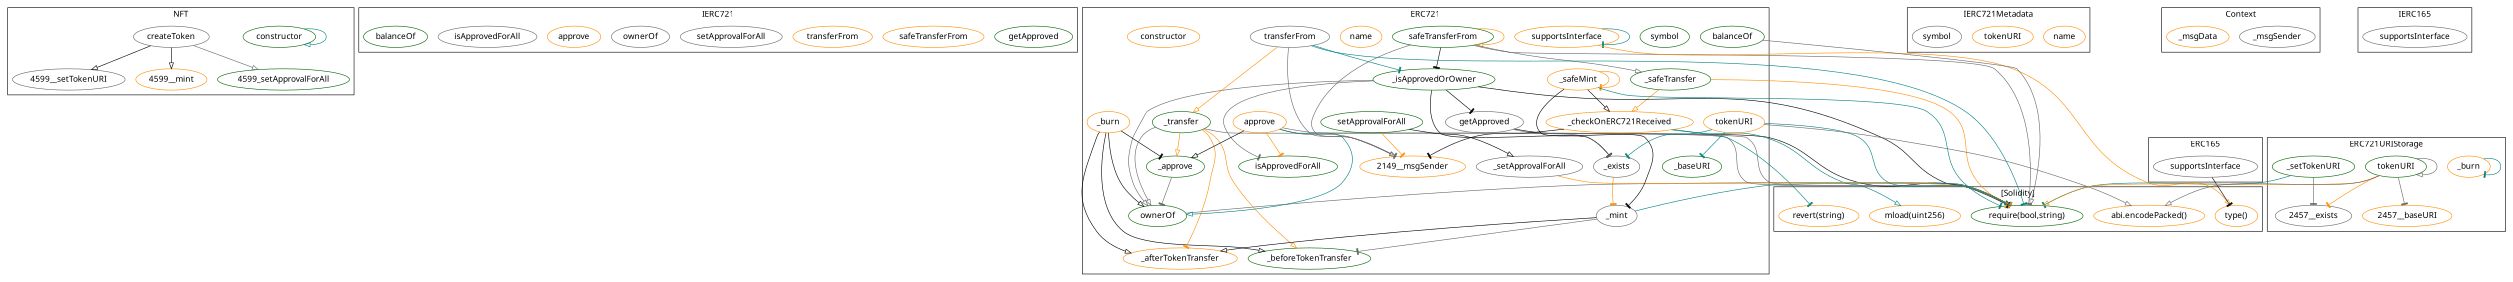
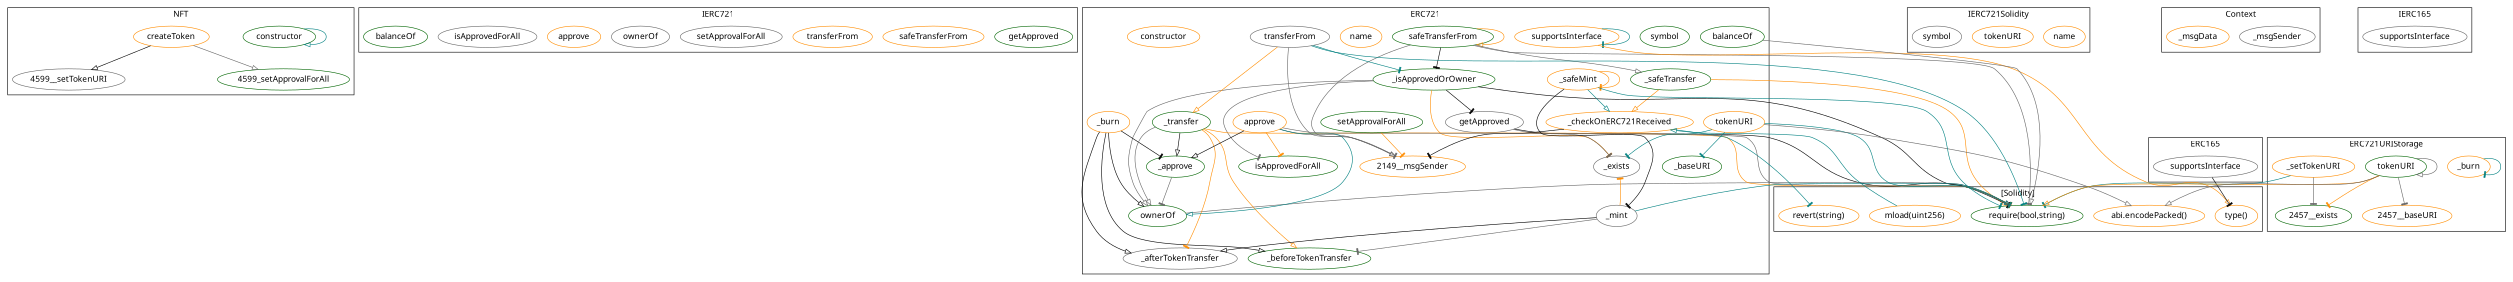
cluster "IERC721Metadata": label "IERC721Metadata" -> "IERC721Solidity"
node "createToken": color gray40 -> darkorange
node "4599__mint": removed
edge "_safeTransfer" -> "require(bool,string)": arrowhead tee -> onormal
edge "_safeMint" -> "_checkOnERC721Received": color black -> teal
edge "_isApprovedOrOwner" -> "_exists": color black -> darkorange
edge "_transfer" -> "_approve": color darkorange -> black
edge "_checkOnERC721Received" -> "mload(uint256)": reversed
edge "_transfer" -> "require(bool,string)": color gray40 -> darkorange
node "_setApprovalForAll": removed
node "_setTokenURI": color darkgreen -> darkorange
edge "_exists" -> "_mint": reversed
node "2457__exists": color gray40 -> darkgreen
node "_afterTokenTransfer": color darkorange -> gray40
